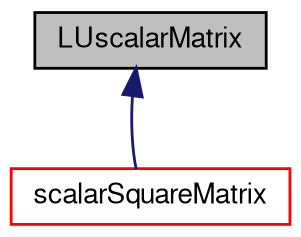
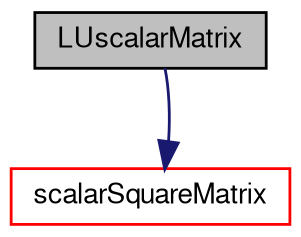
edge "scalarSquareMatrix" -> "LUscalarMatrix": reversed
